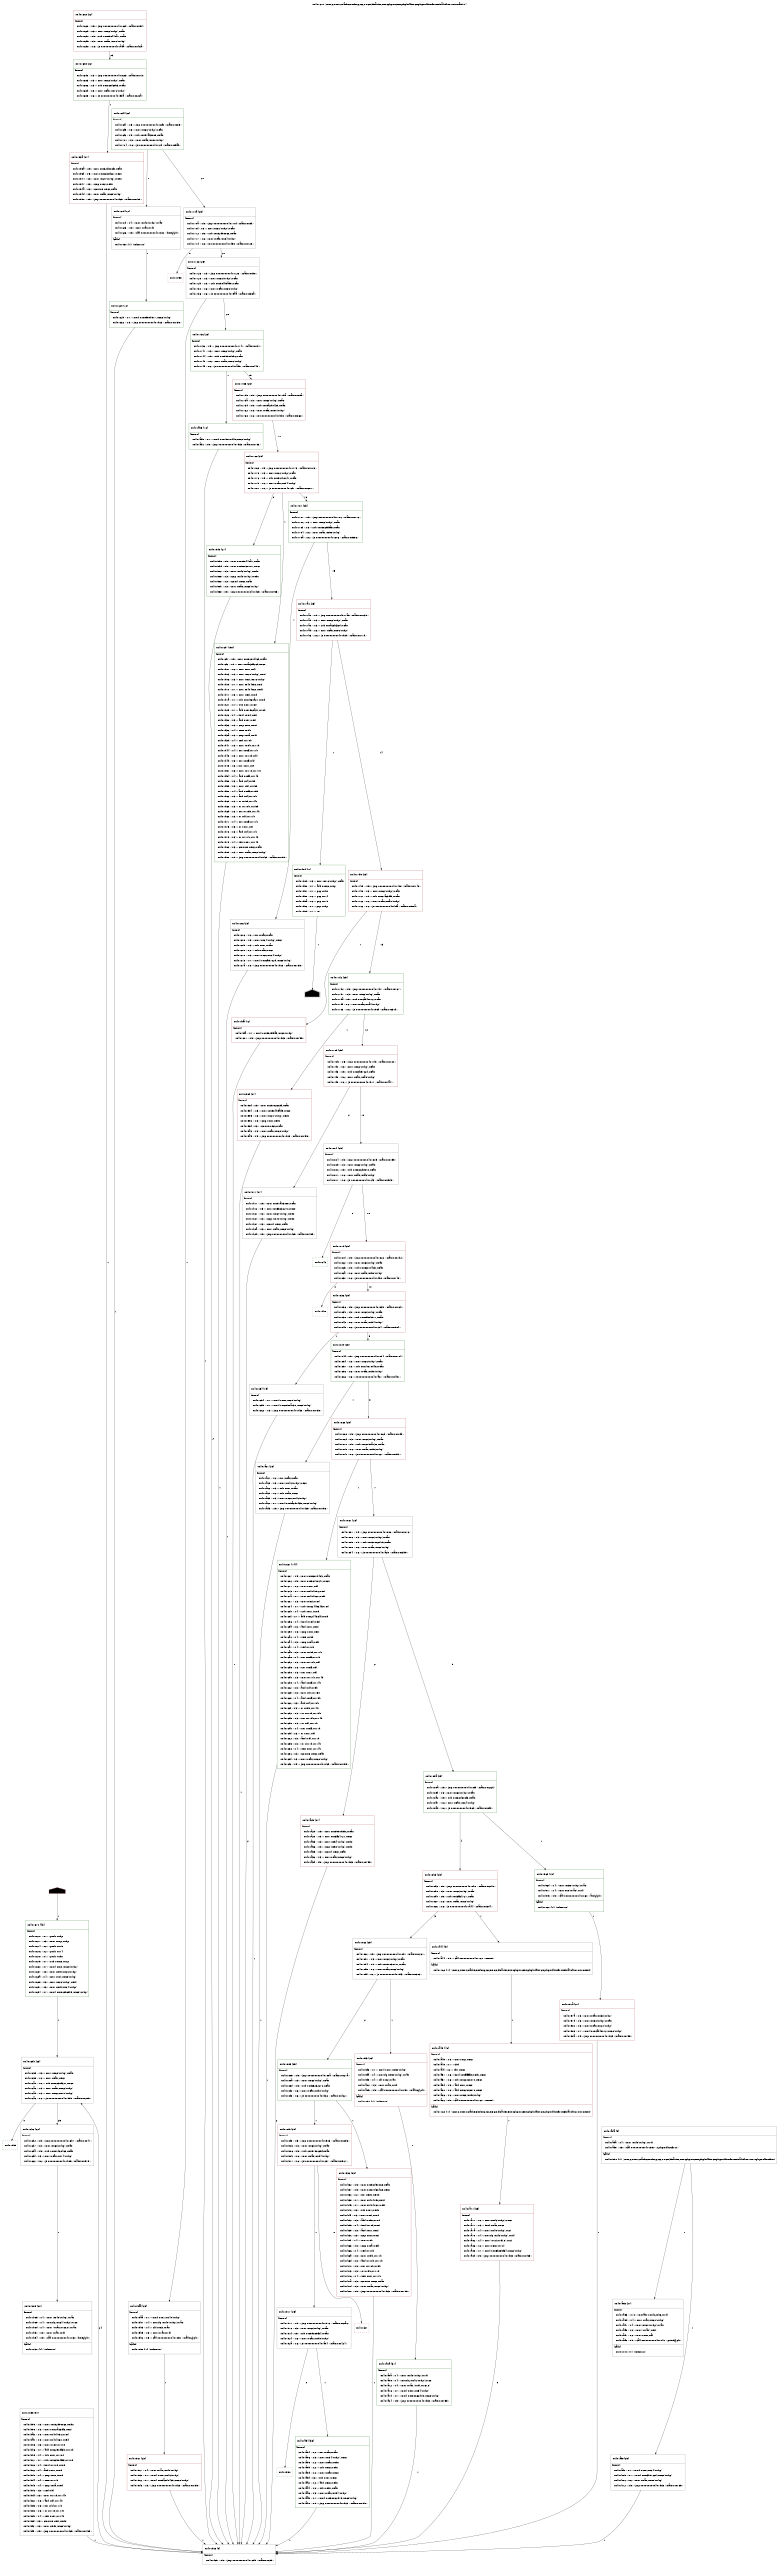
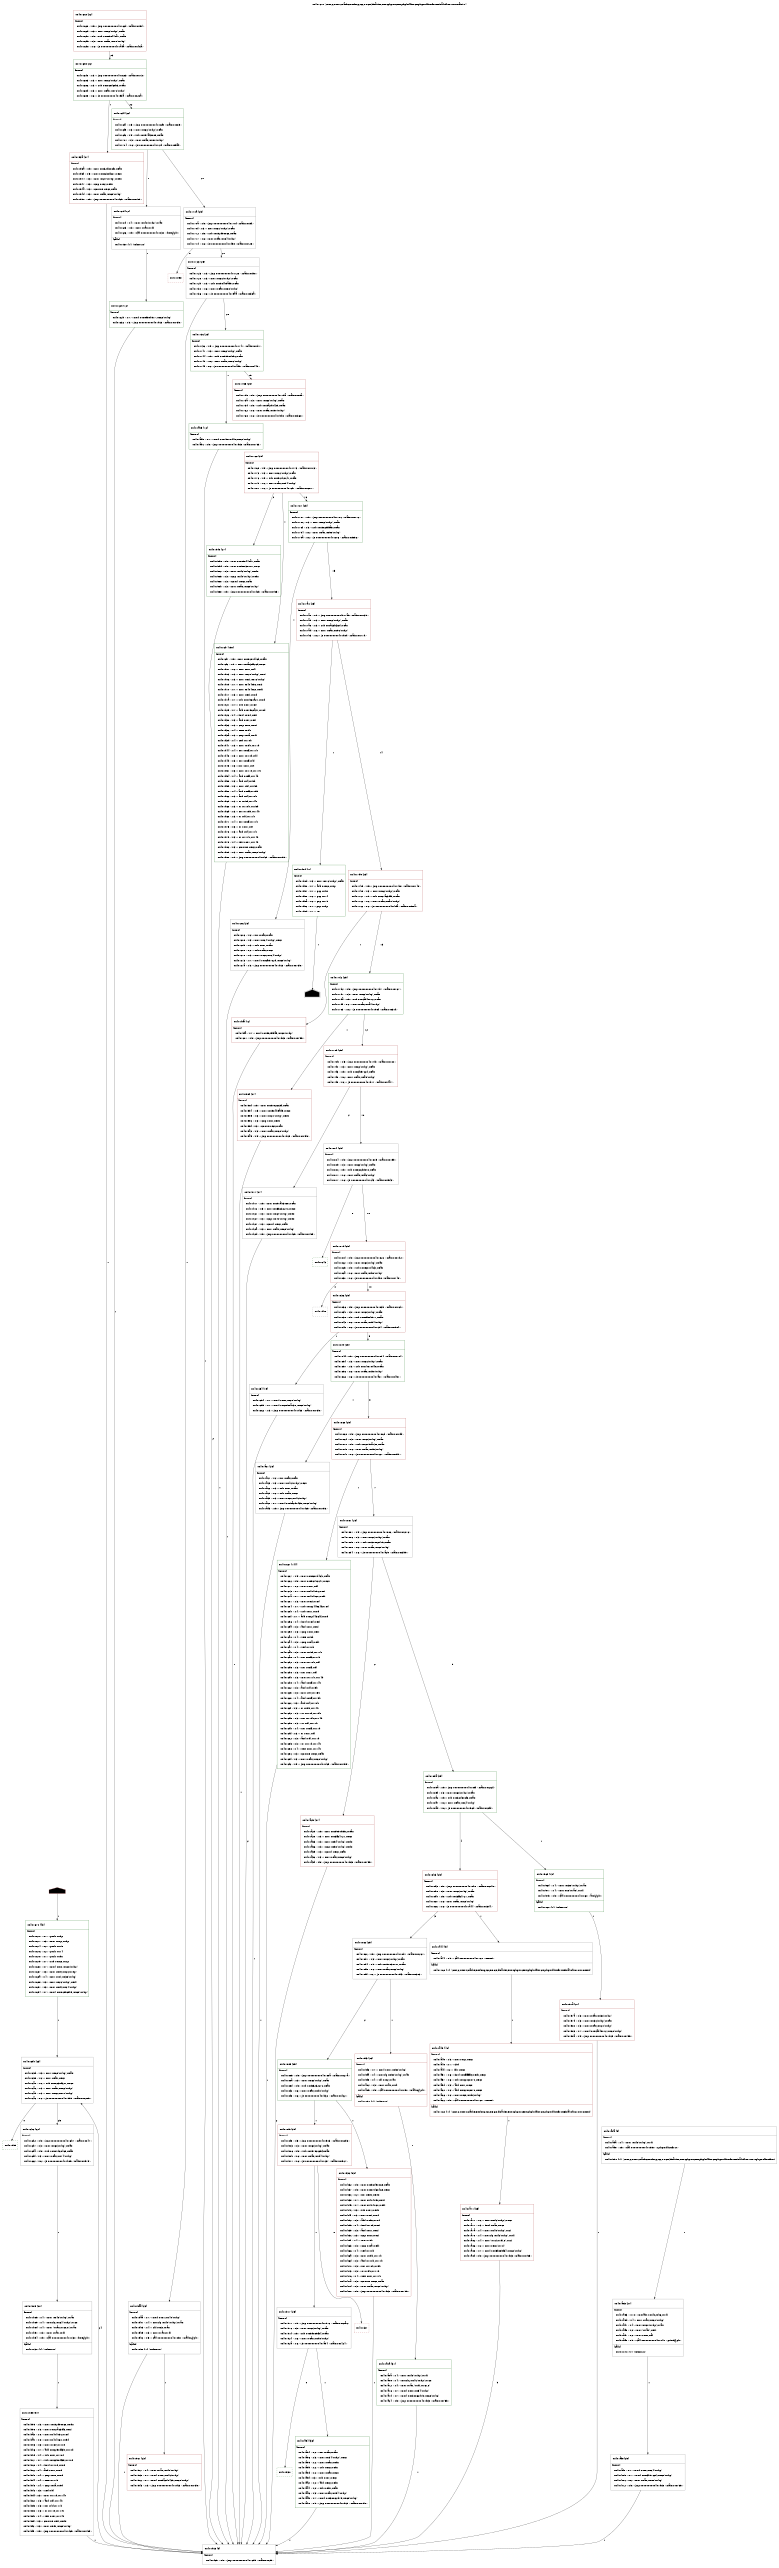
edge "0x4016de [22]" -> "0x4016f4 [22]": added, label "22"
edge "0x401755 [25]" -> "0x40176e [25]": removed, label "17"
edge "0x401ada [9]" -> "0x401afe [25]": now "0x401ae3 [27]" -> "0x401afe [25]"
edge "0x401b85 [20]" -> "0x401b99 [97]": added, label "1"
edge "0x4019c1 [23]" -> "0x401dc5 [5]": now "0x4019aa [23]" -> "0x401dc5 [5]"
